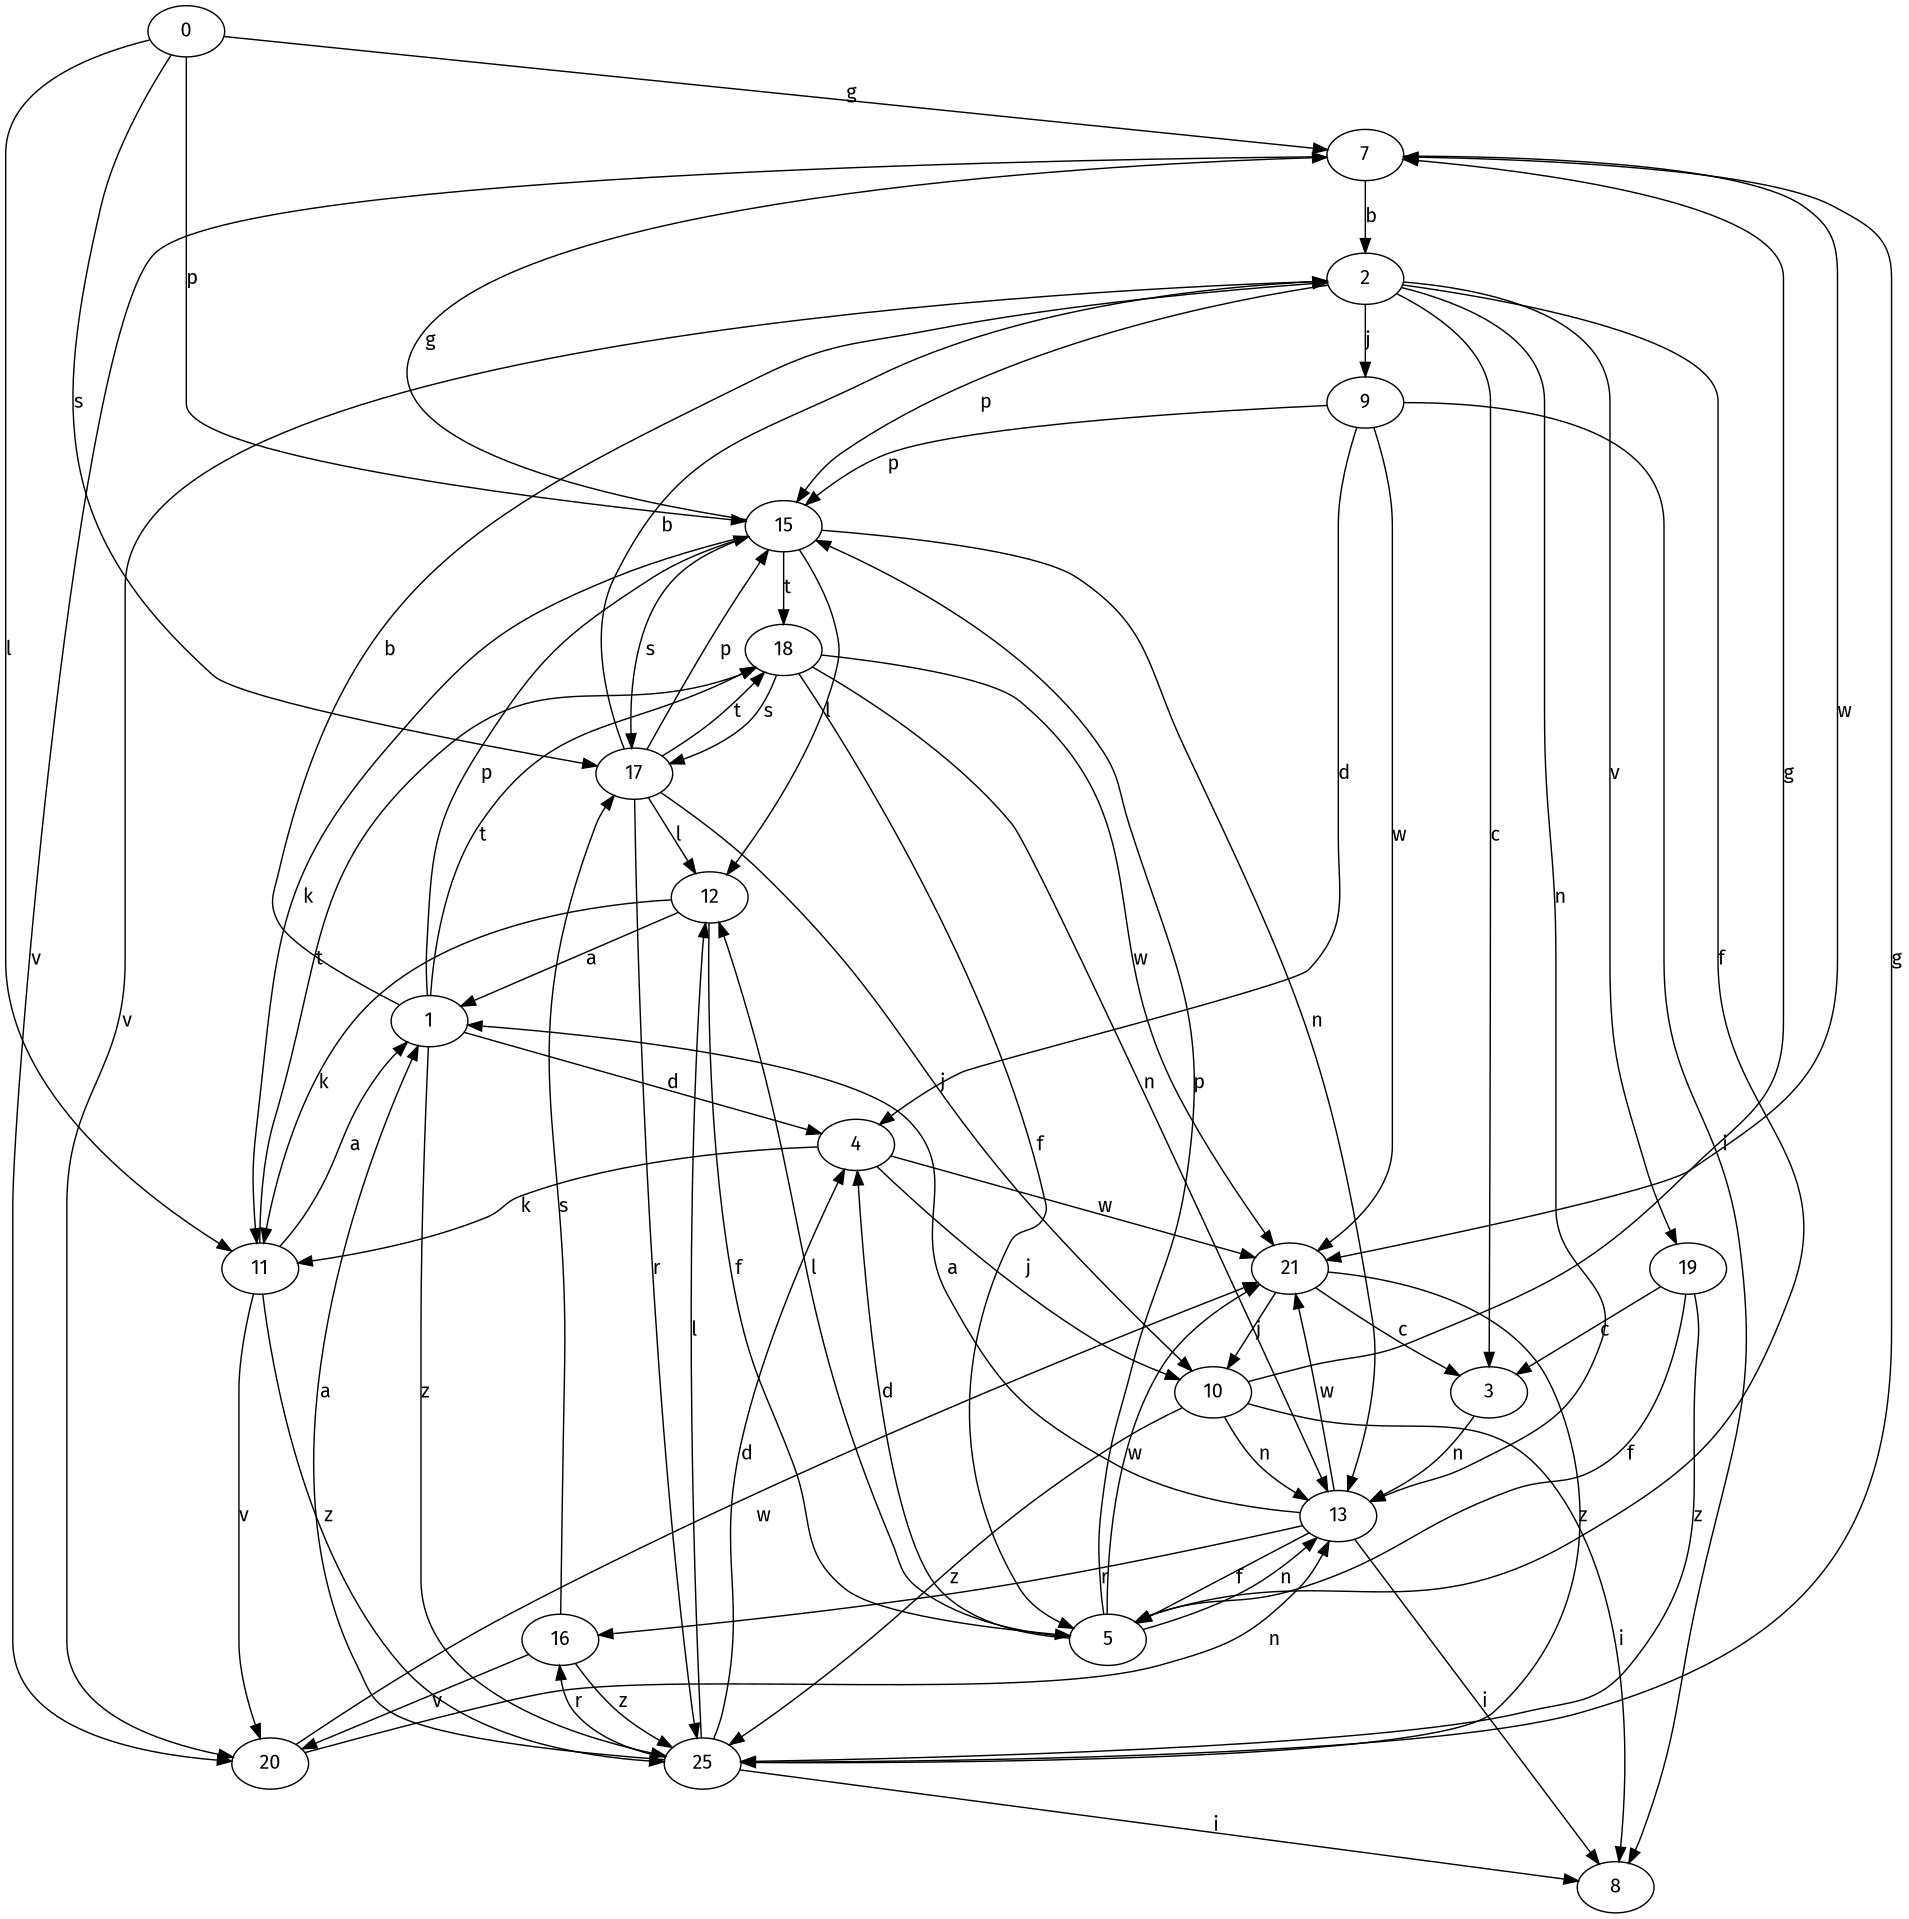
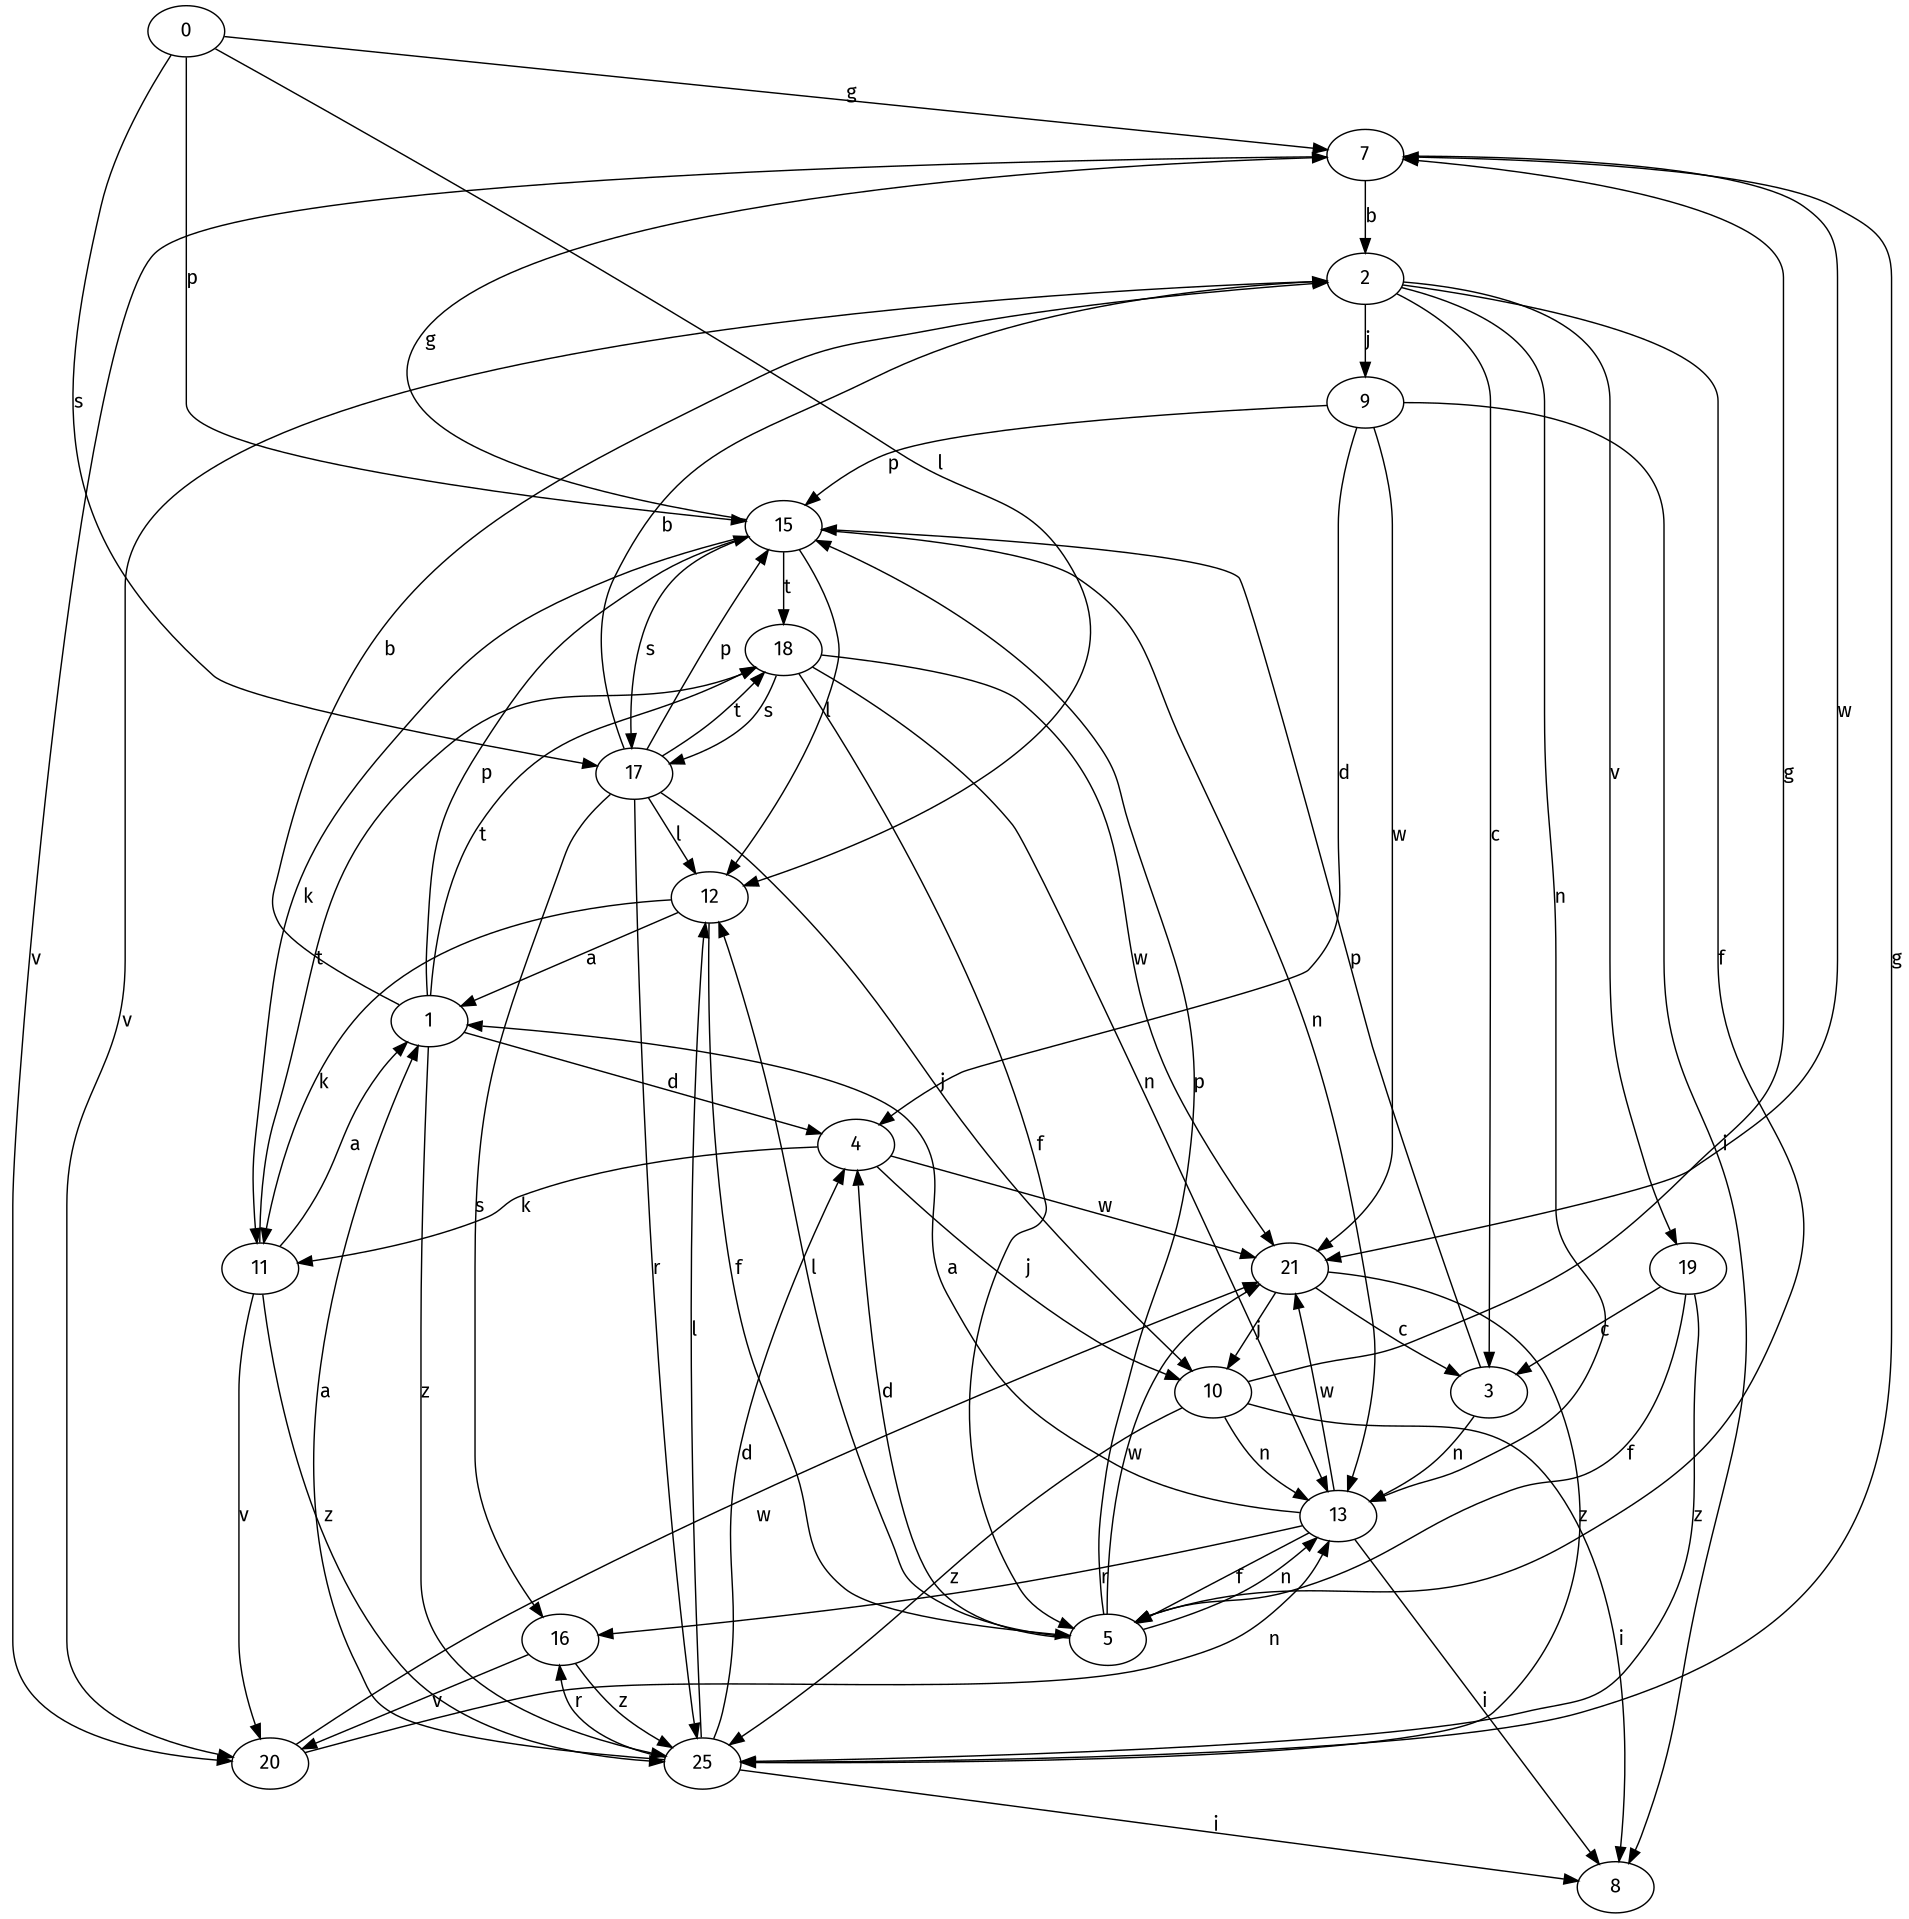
edge "2" -> "15": now "3" -> "15"
edge "0" -> "11": now "0" -> "12"
edge "16" -> "17": reversed
